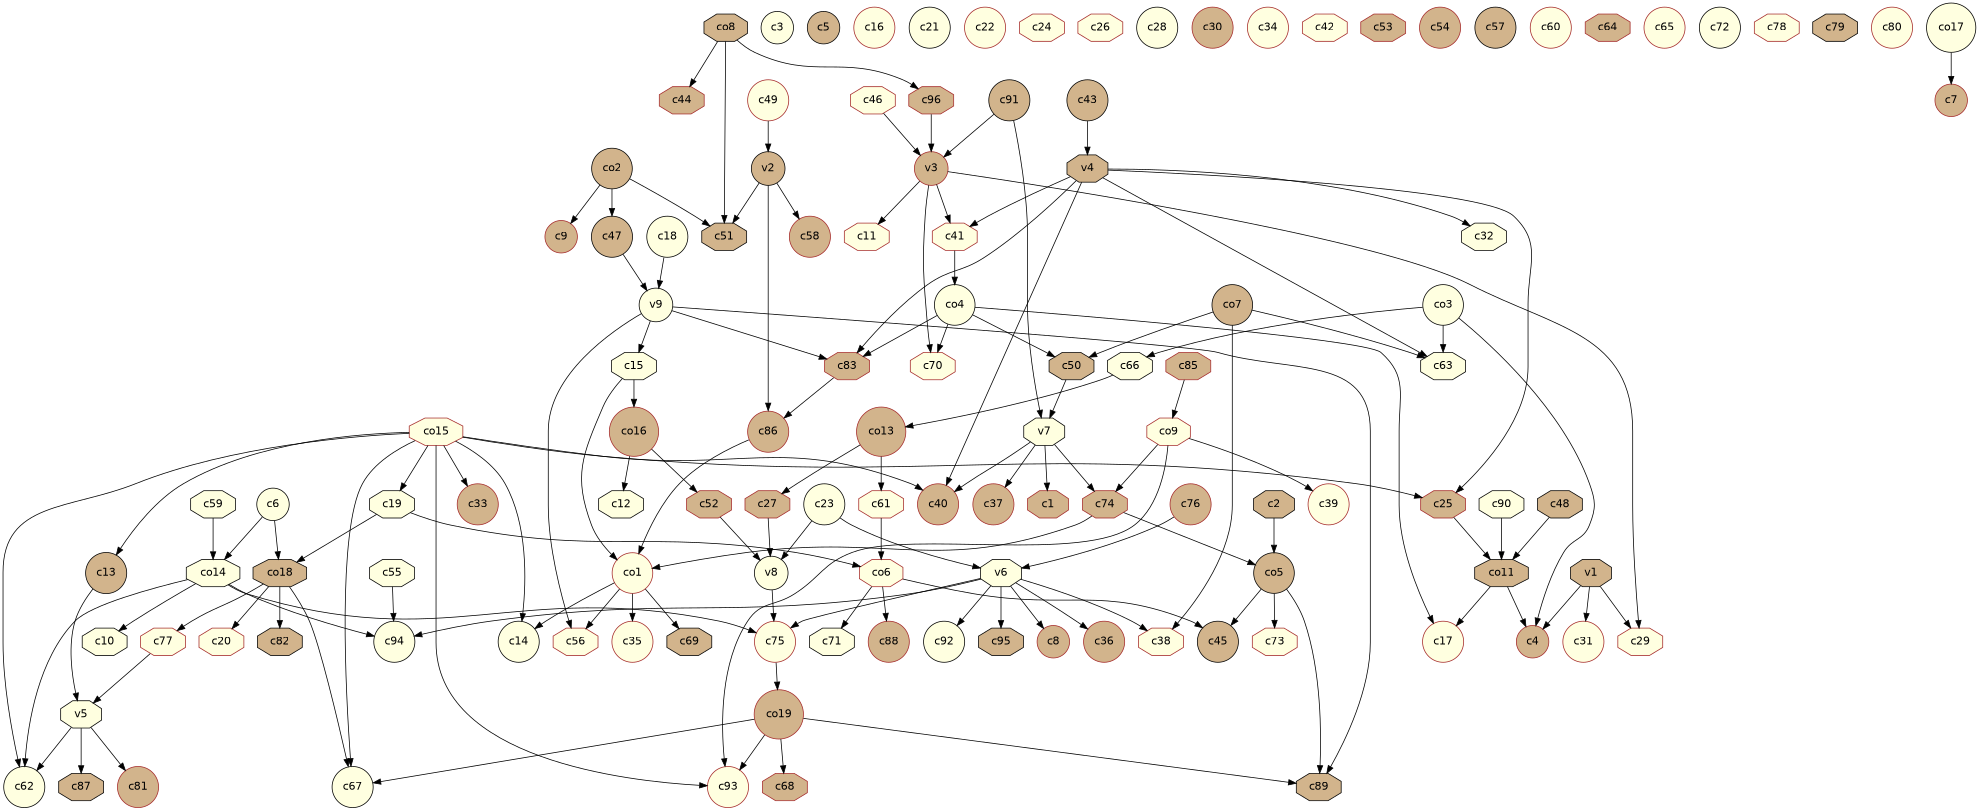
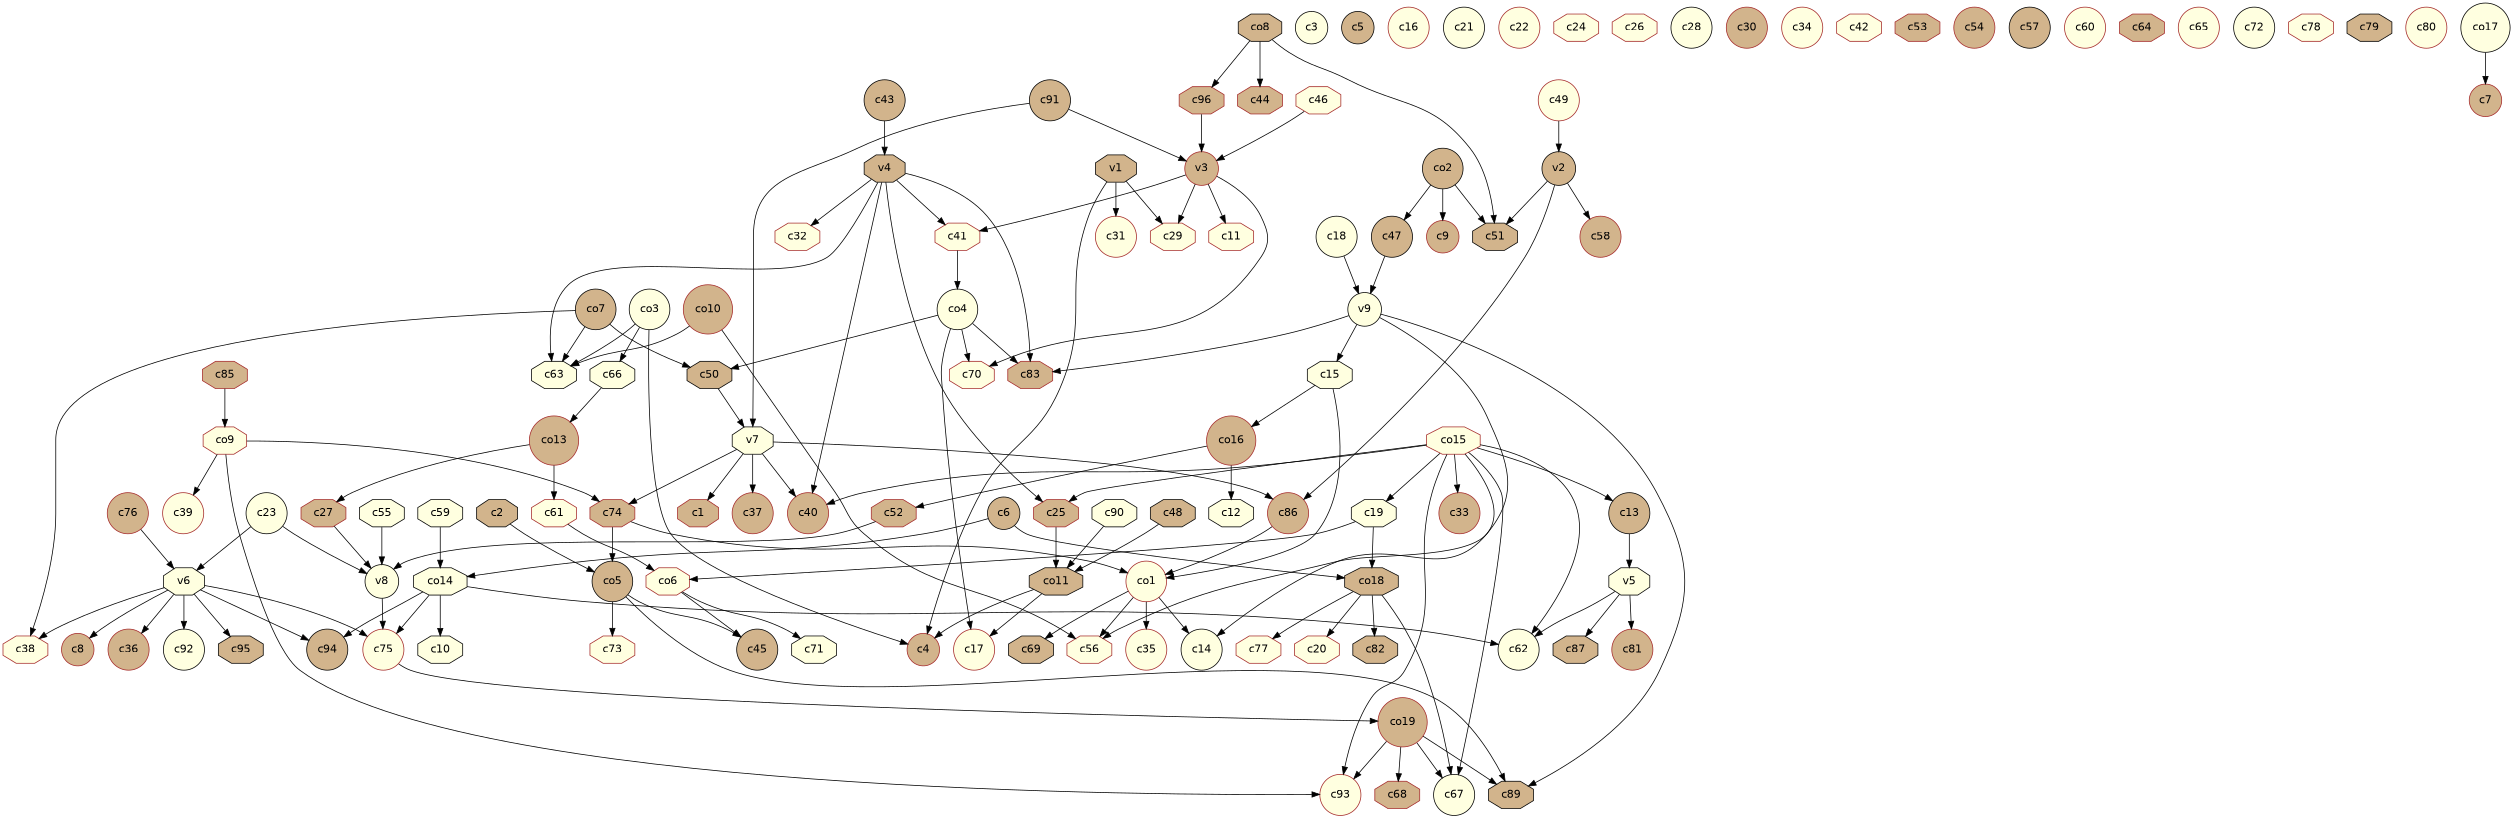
node "c32": color black -> brown
node "co10": added
edge "c83" -> "c86": now "v7" -> "c86"
node "c6": fillcolor lightyellow -> tan
edge "c55" -> "c94": now "c55" -> "v8"
node "c94": fillcolor lightyellow -> tan
node "c88": removed
edge "c77" -> "v5": removed
